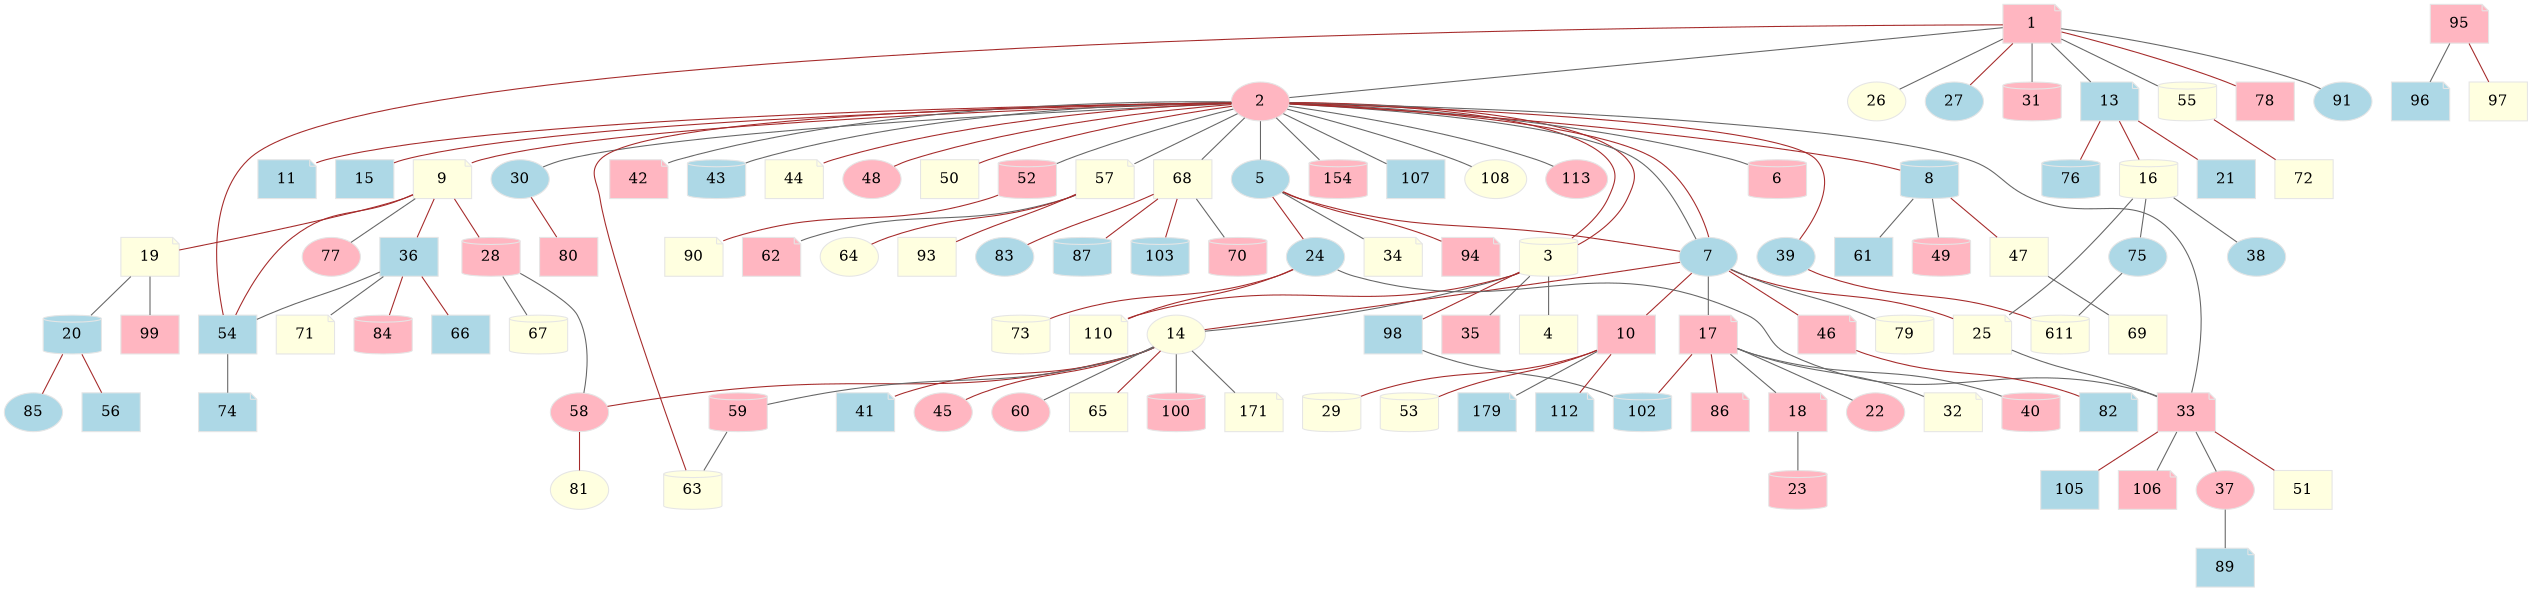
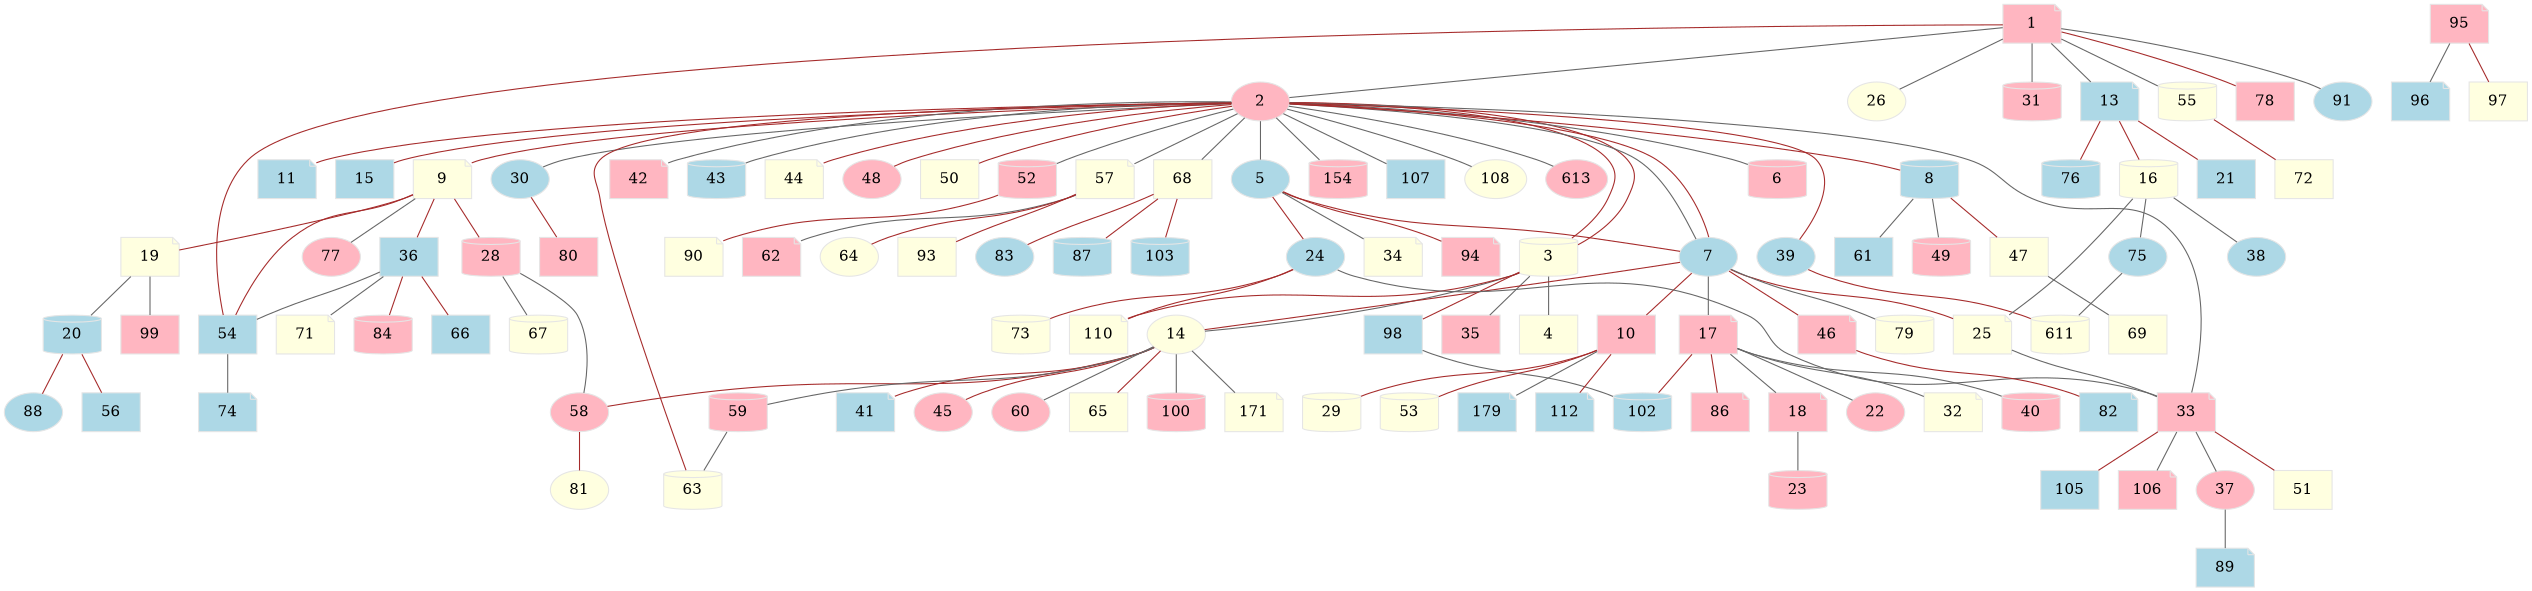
node "27": removed
node "113": label "113" -> "613"
node "70": removed
node "85": label "85" -> "88"
